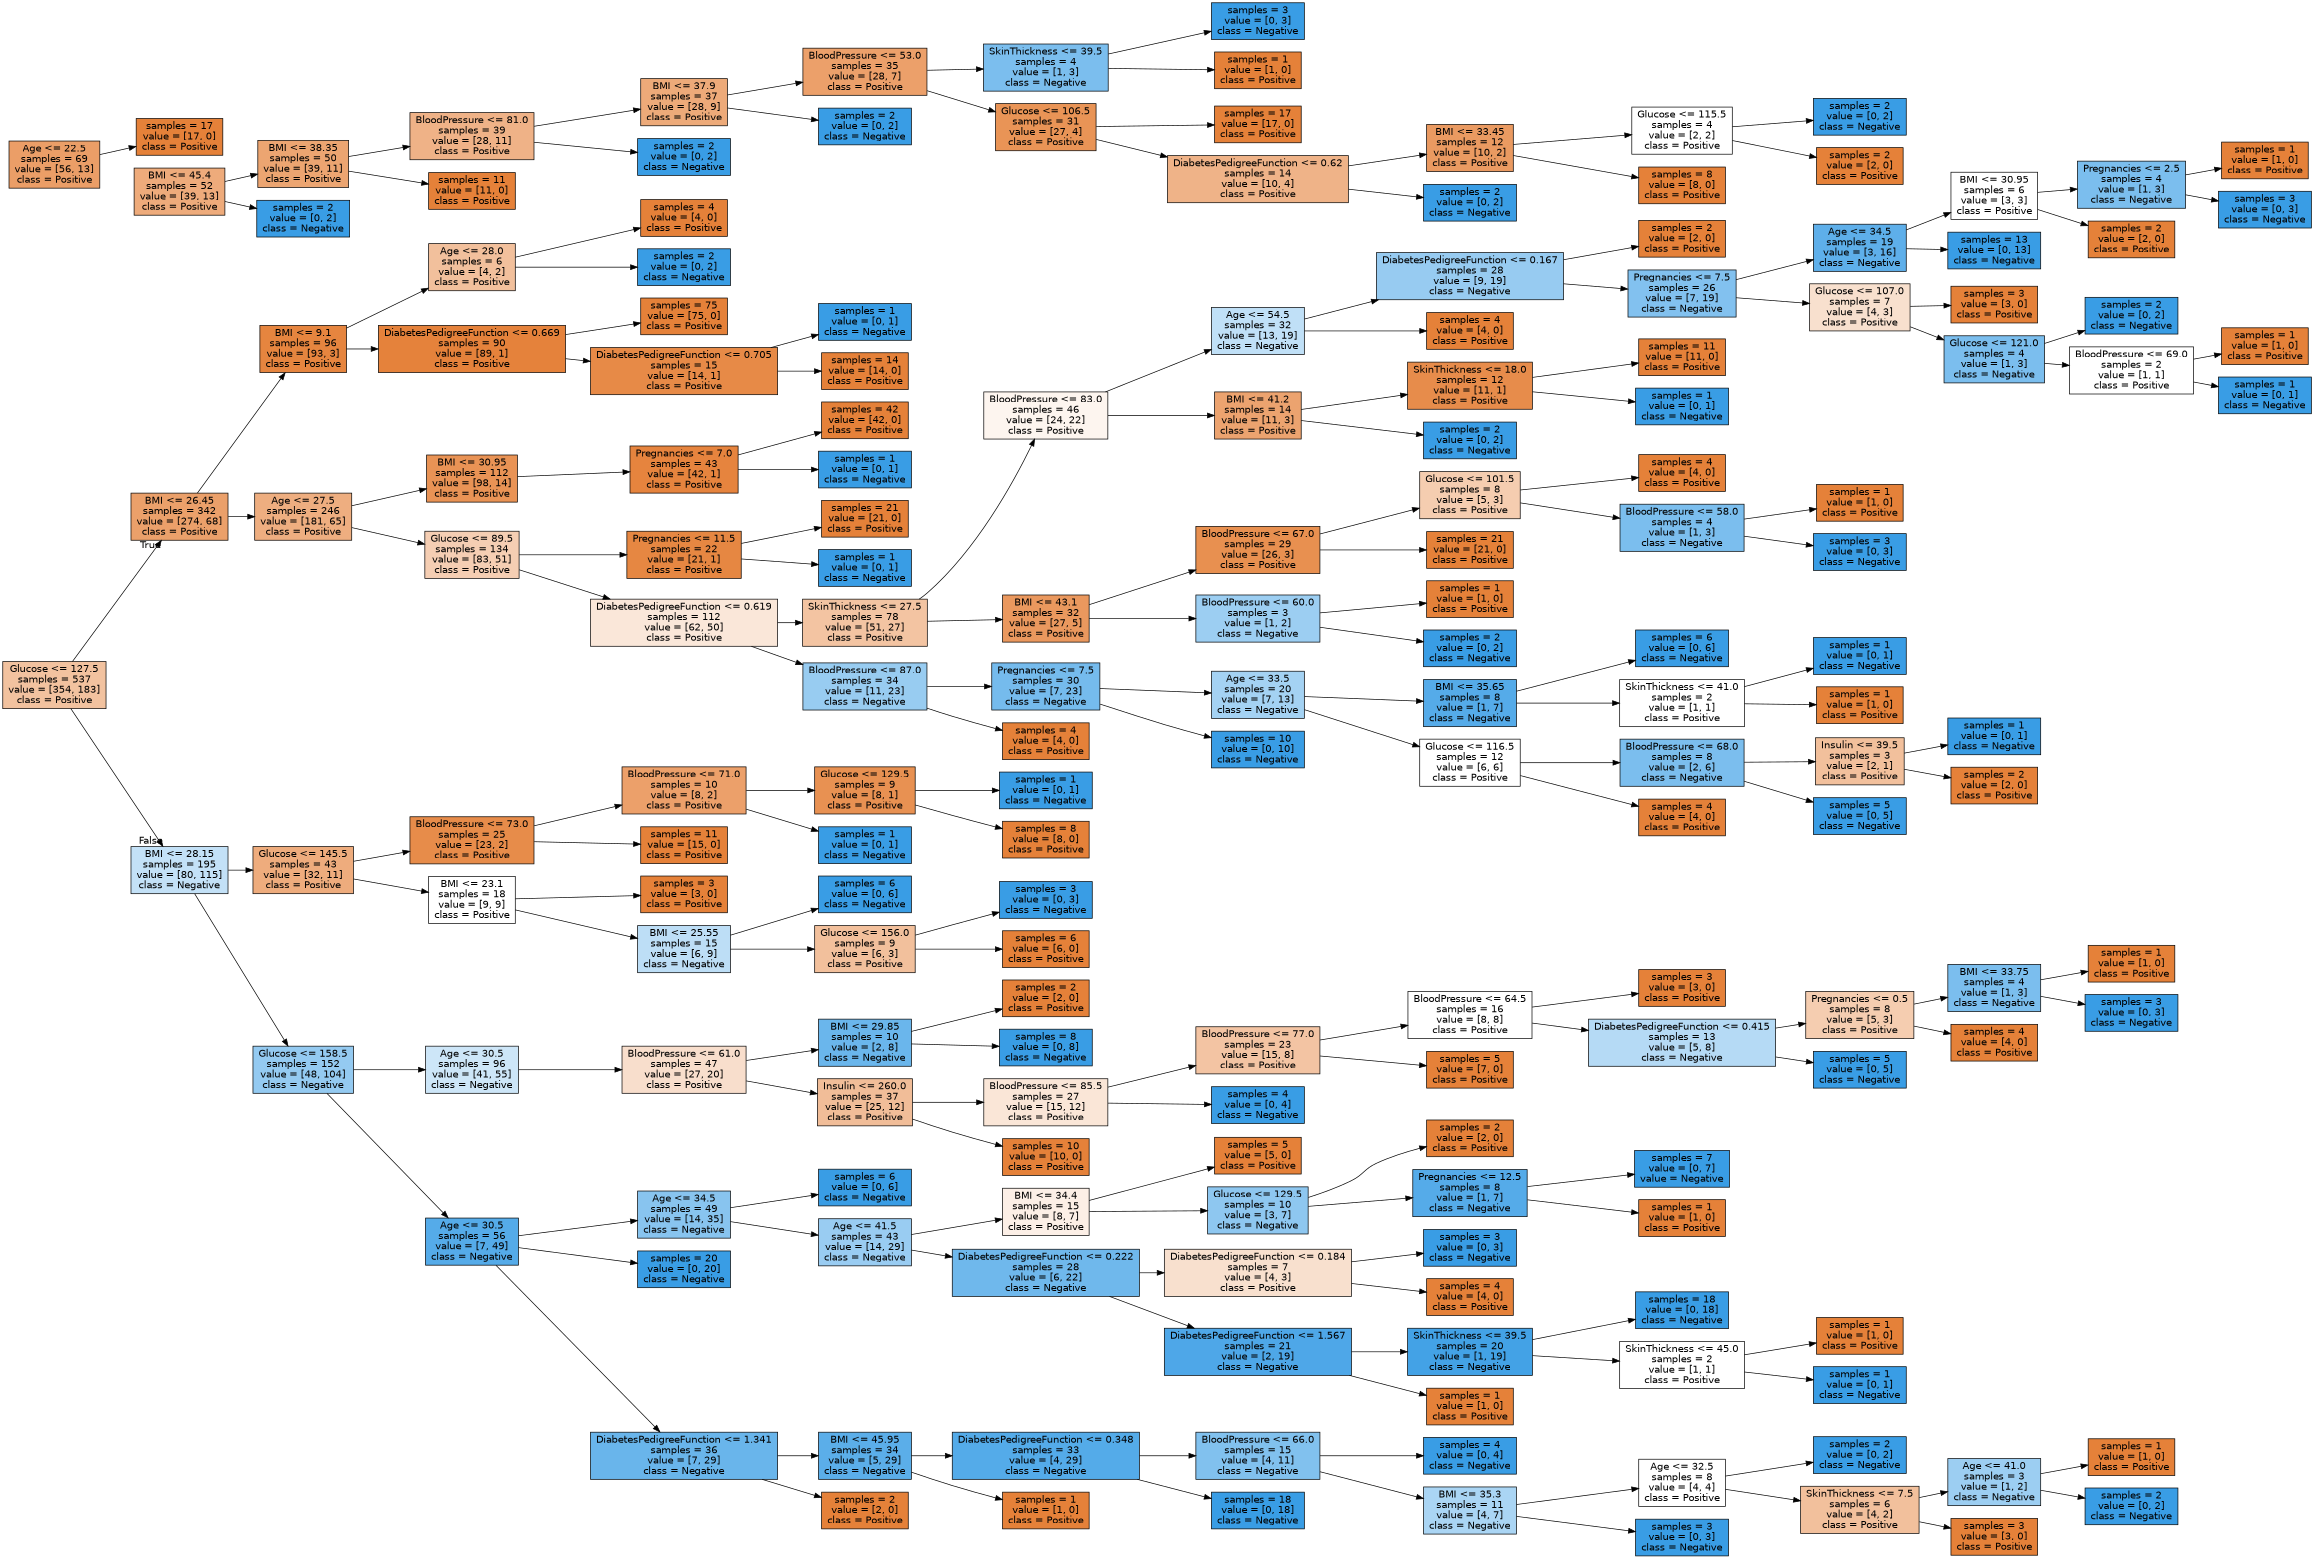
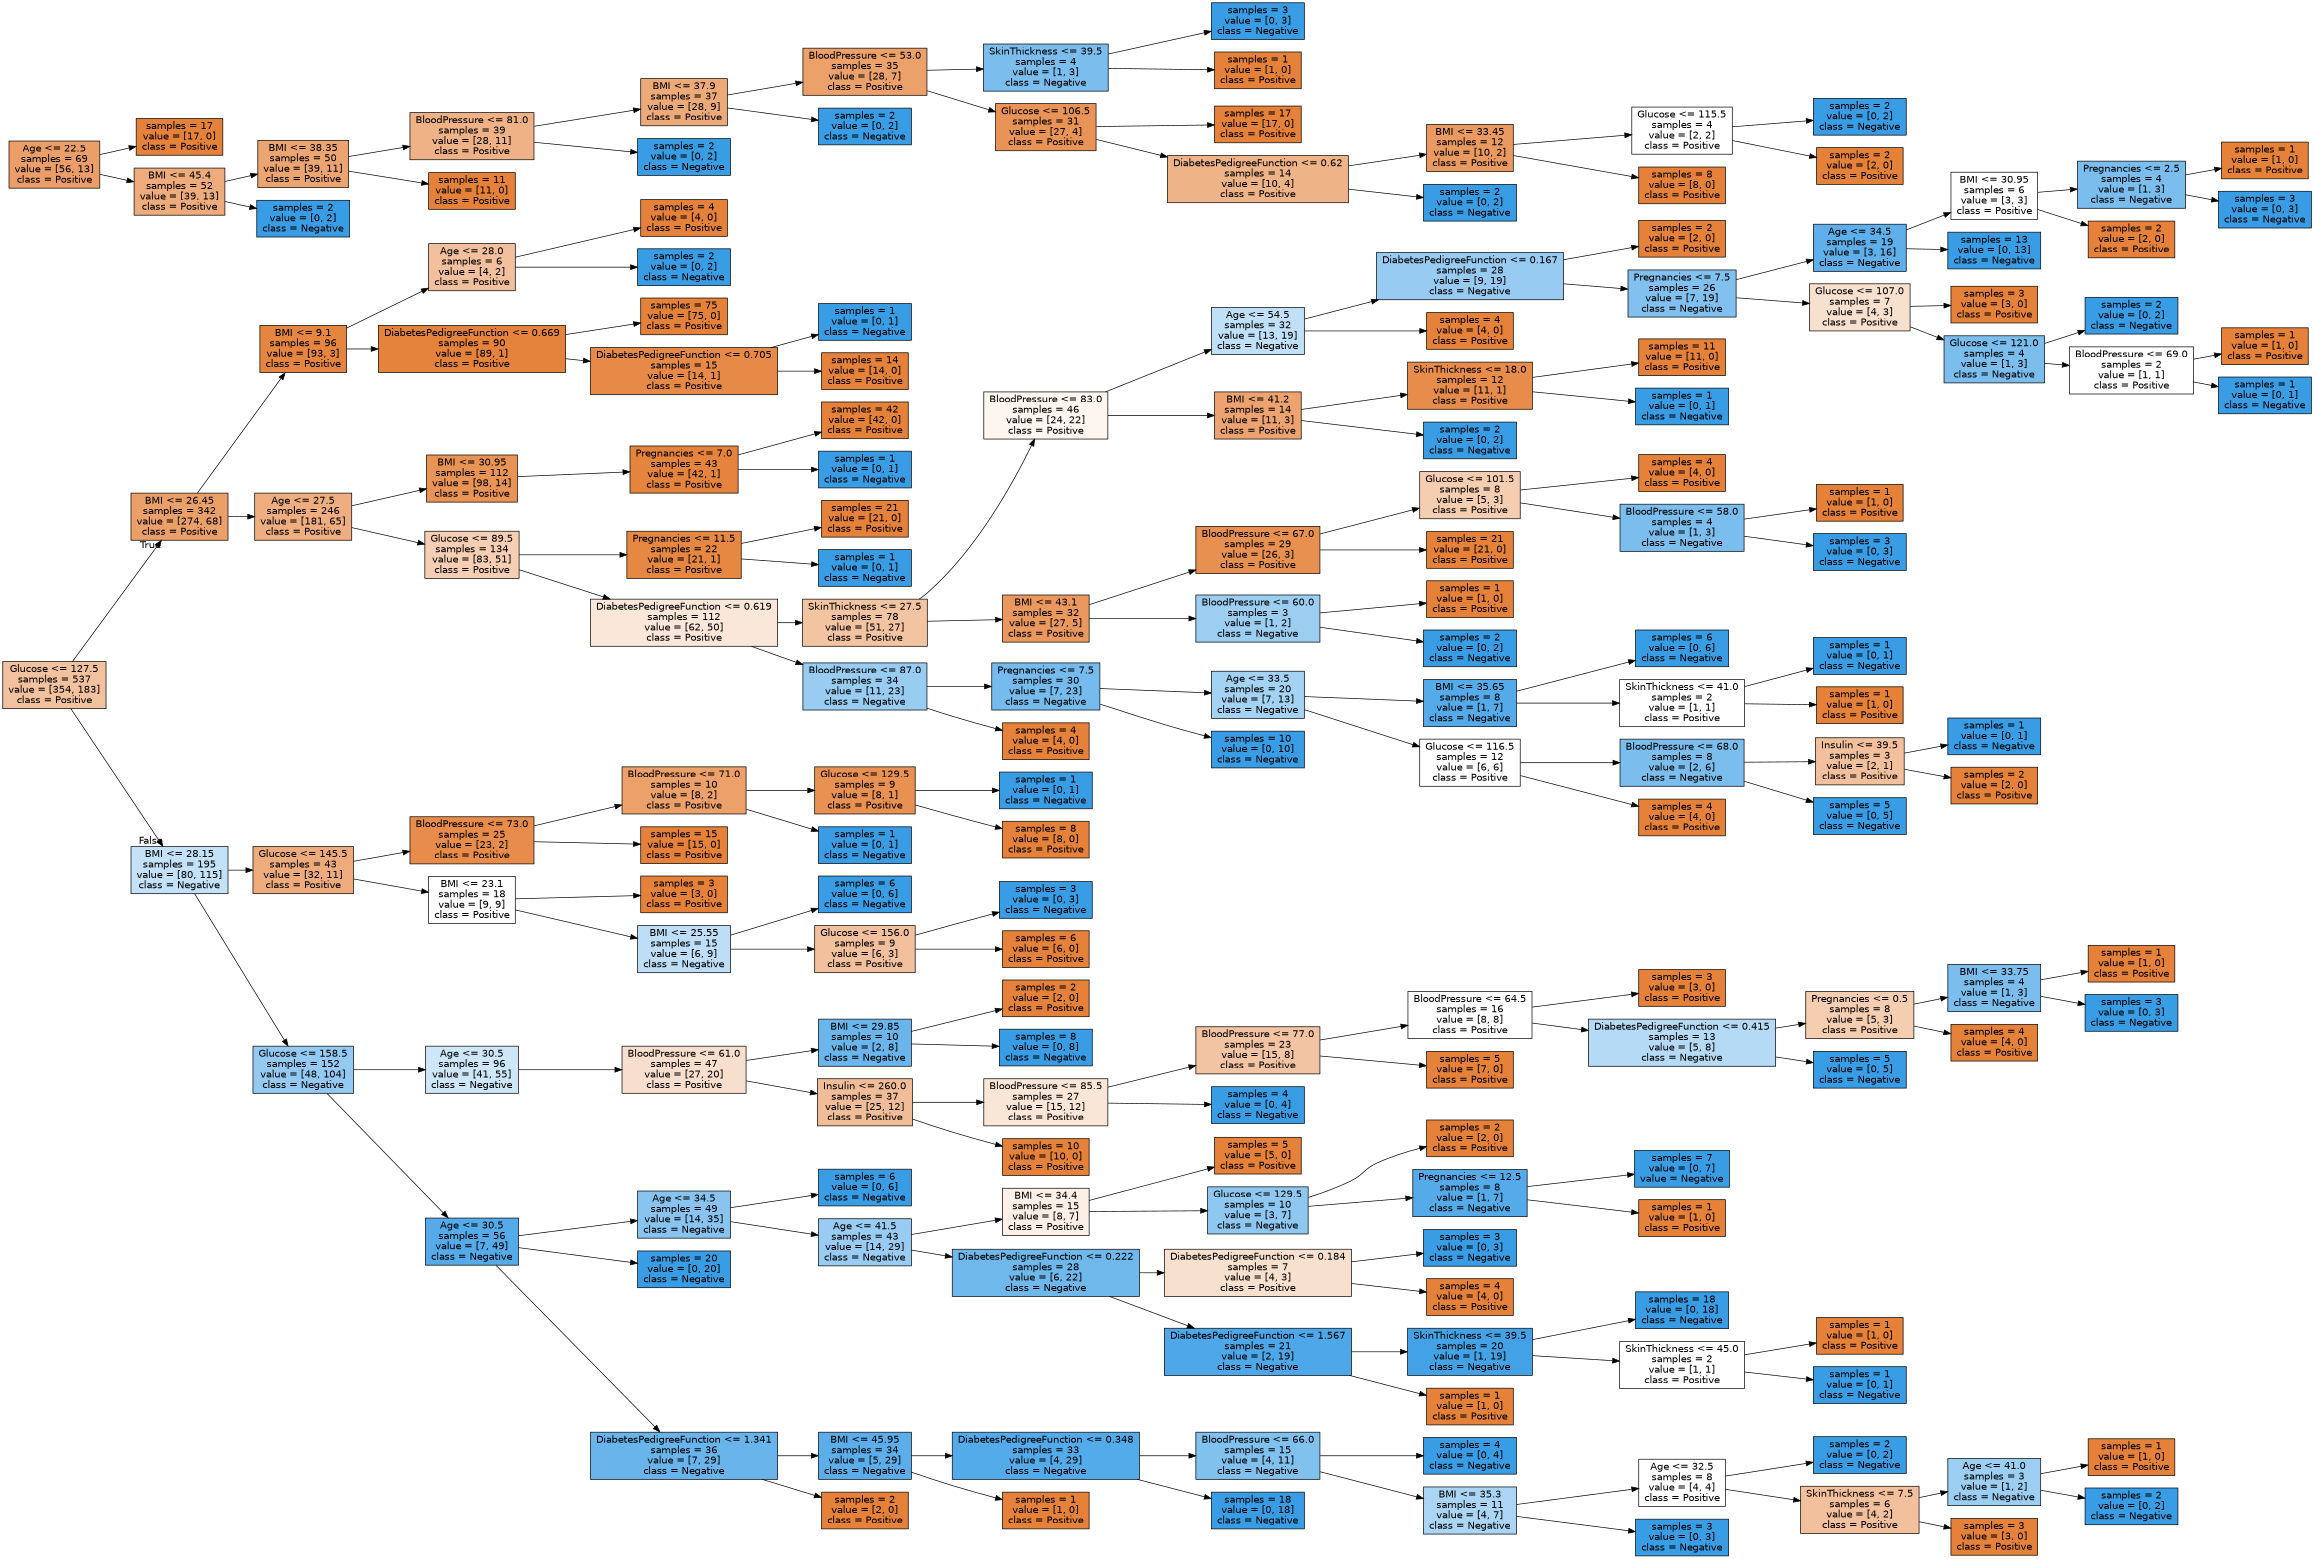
edge "Age <= 22.5 samples = 69 value = [56, 13] class = Positive" -> "BMI <= 45.4 samples = 52 value = [39, 13] class = Positive": added
node "samples = 11 value = [15, 0] class = Positive": label "samples = 11 value = [15, 0] class = Positive" -> "samples = 15 value = [15, 0] class = Positive"
